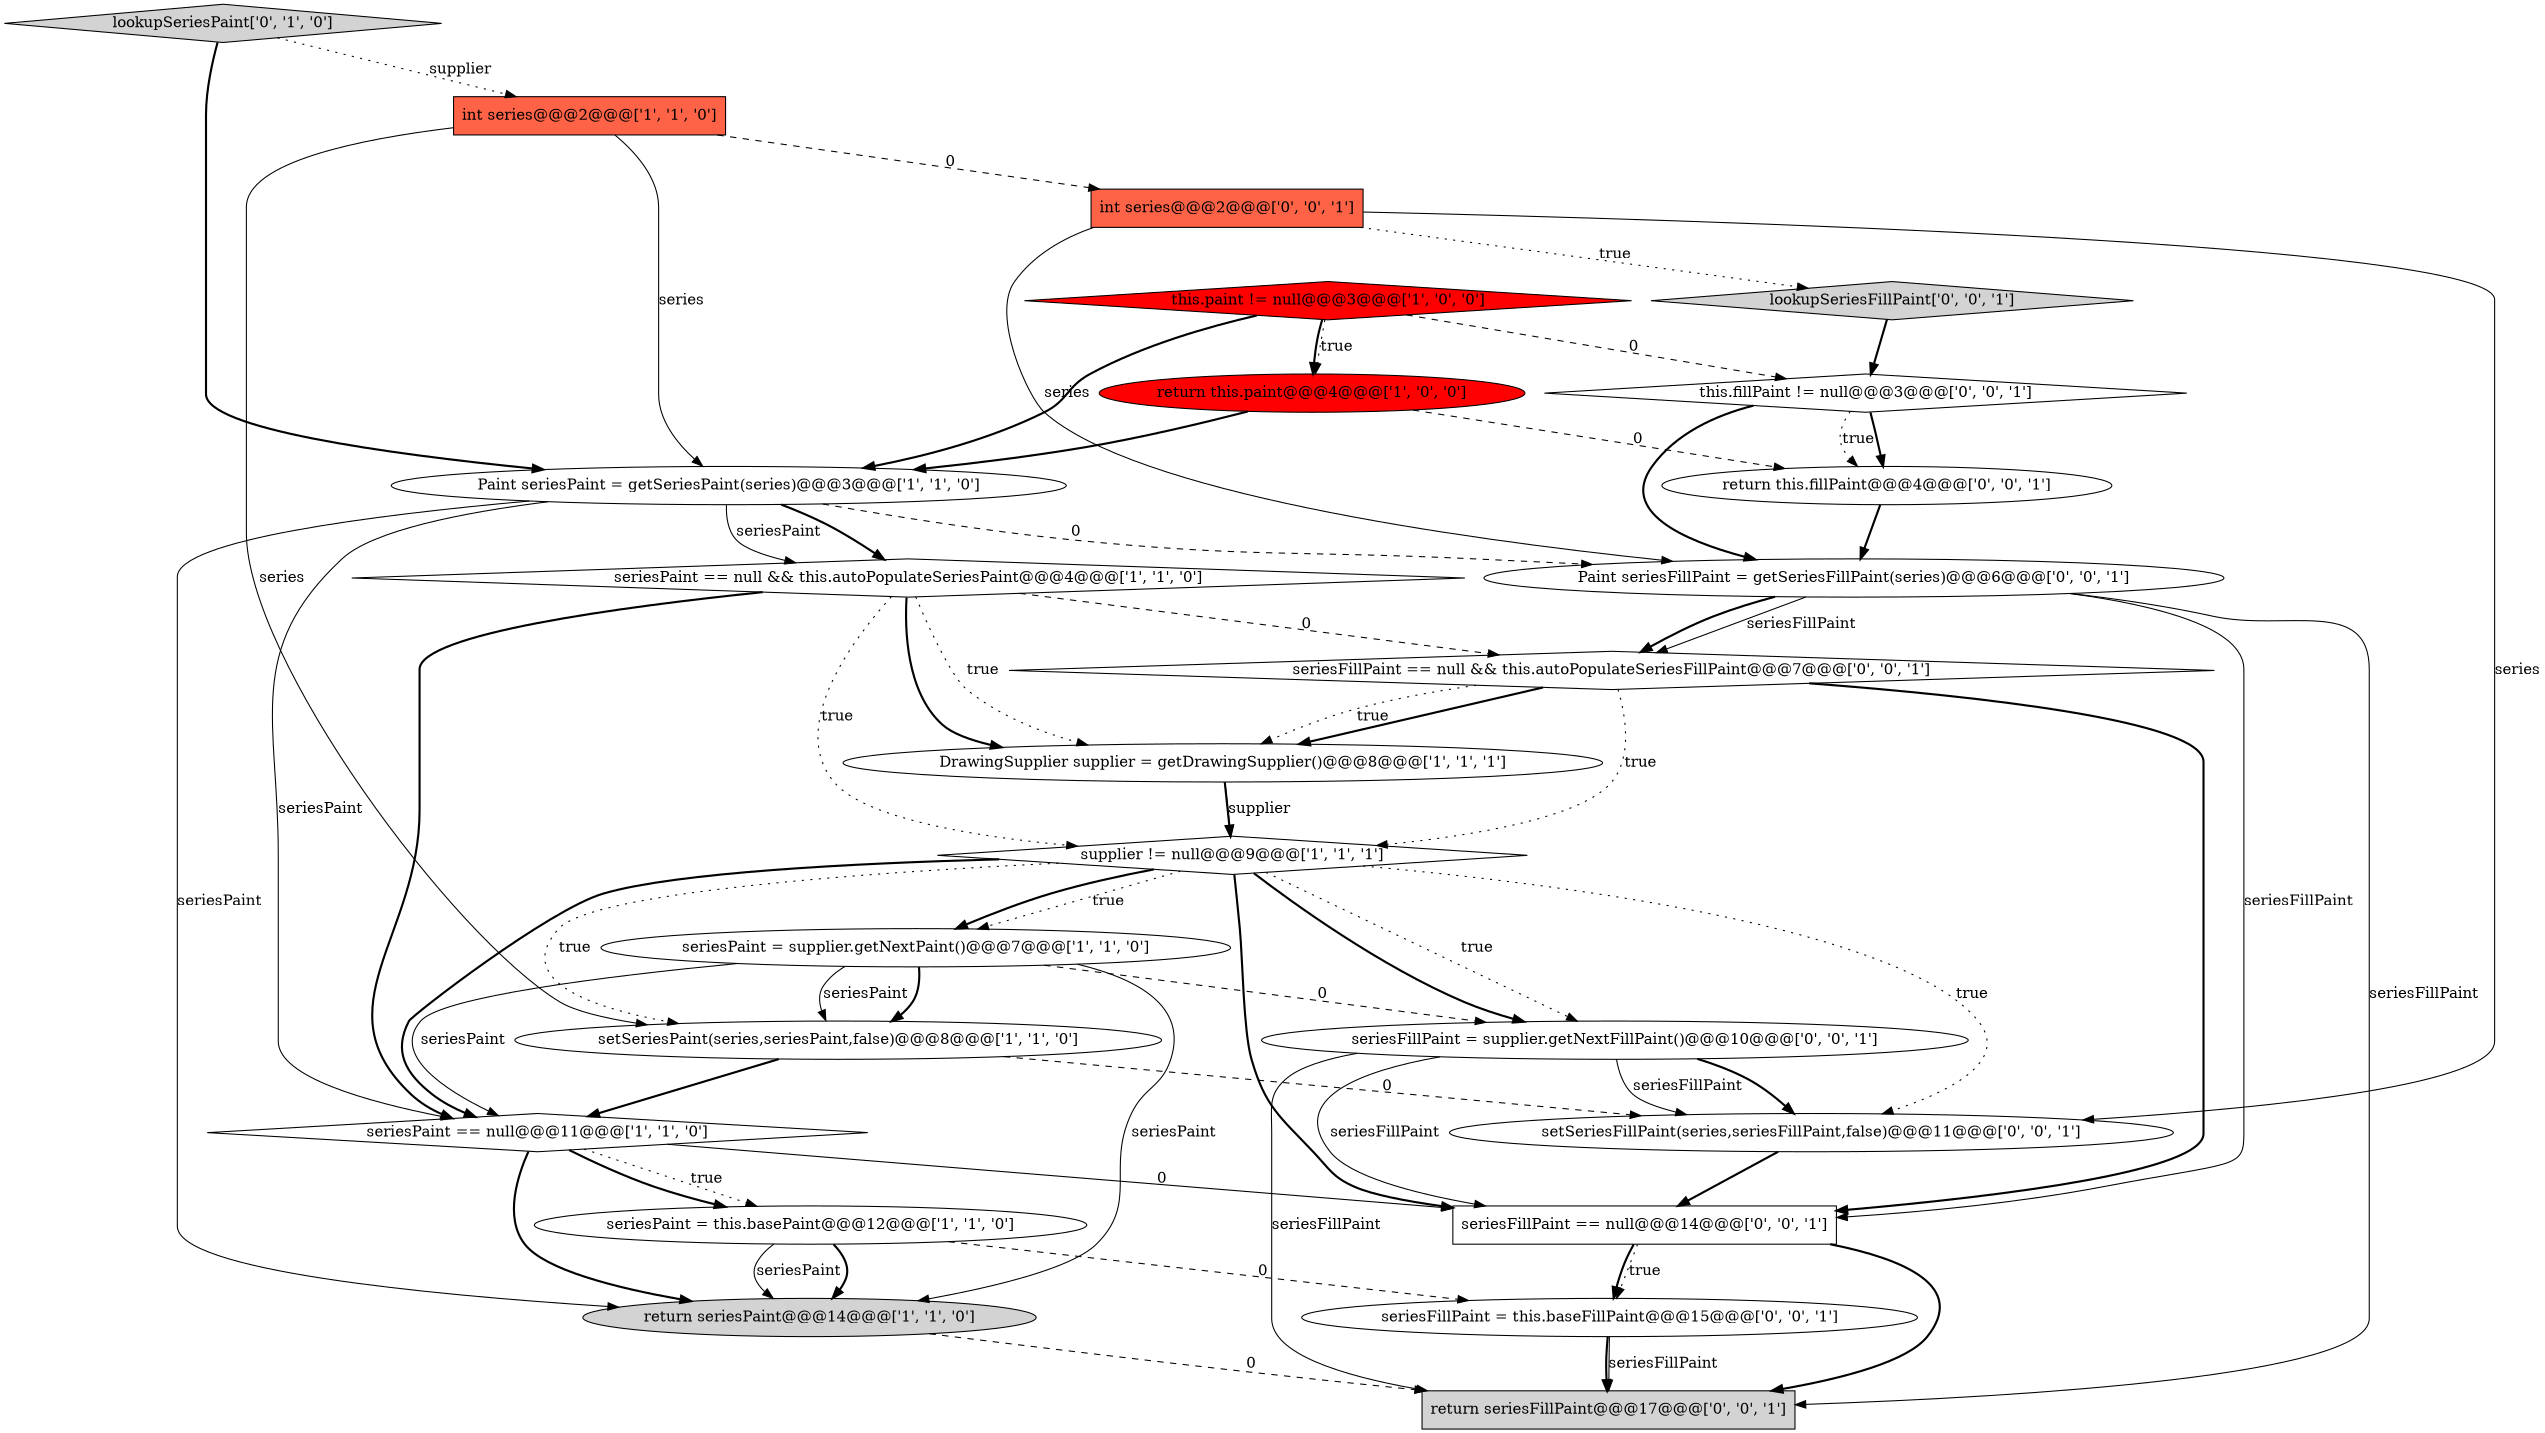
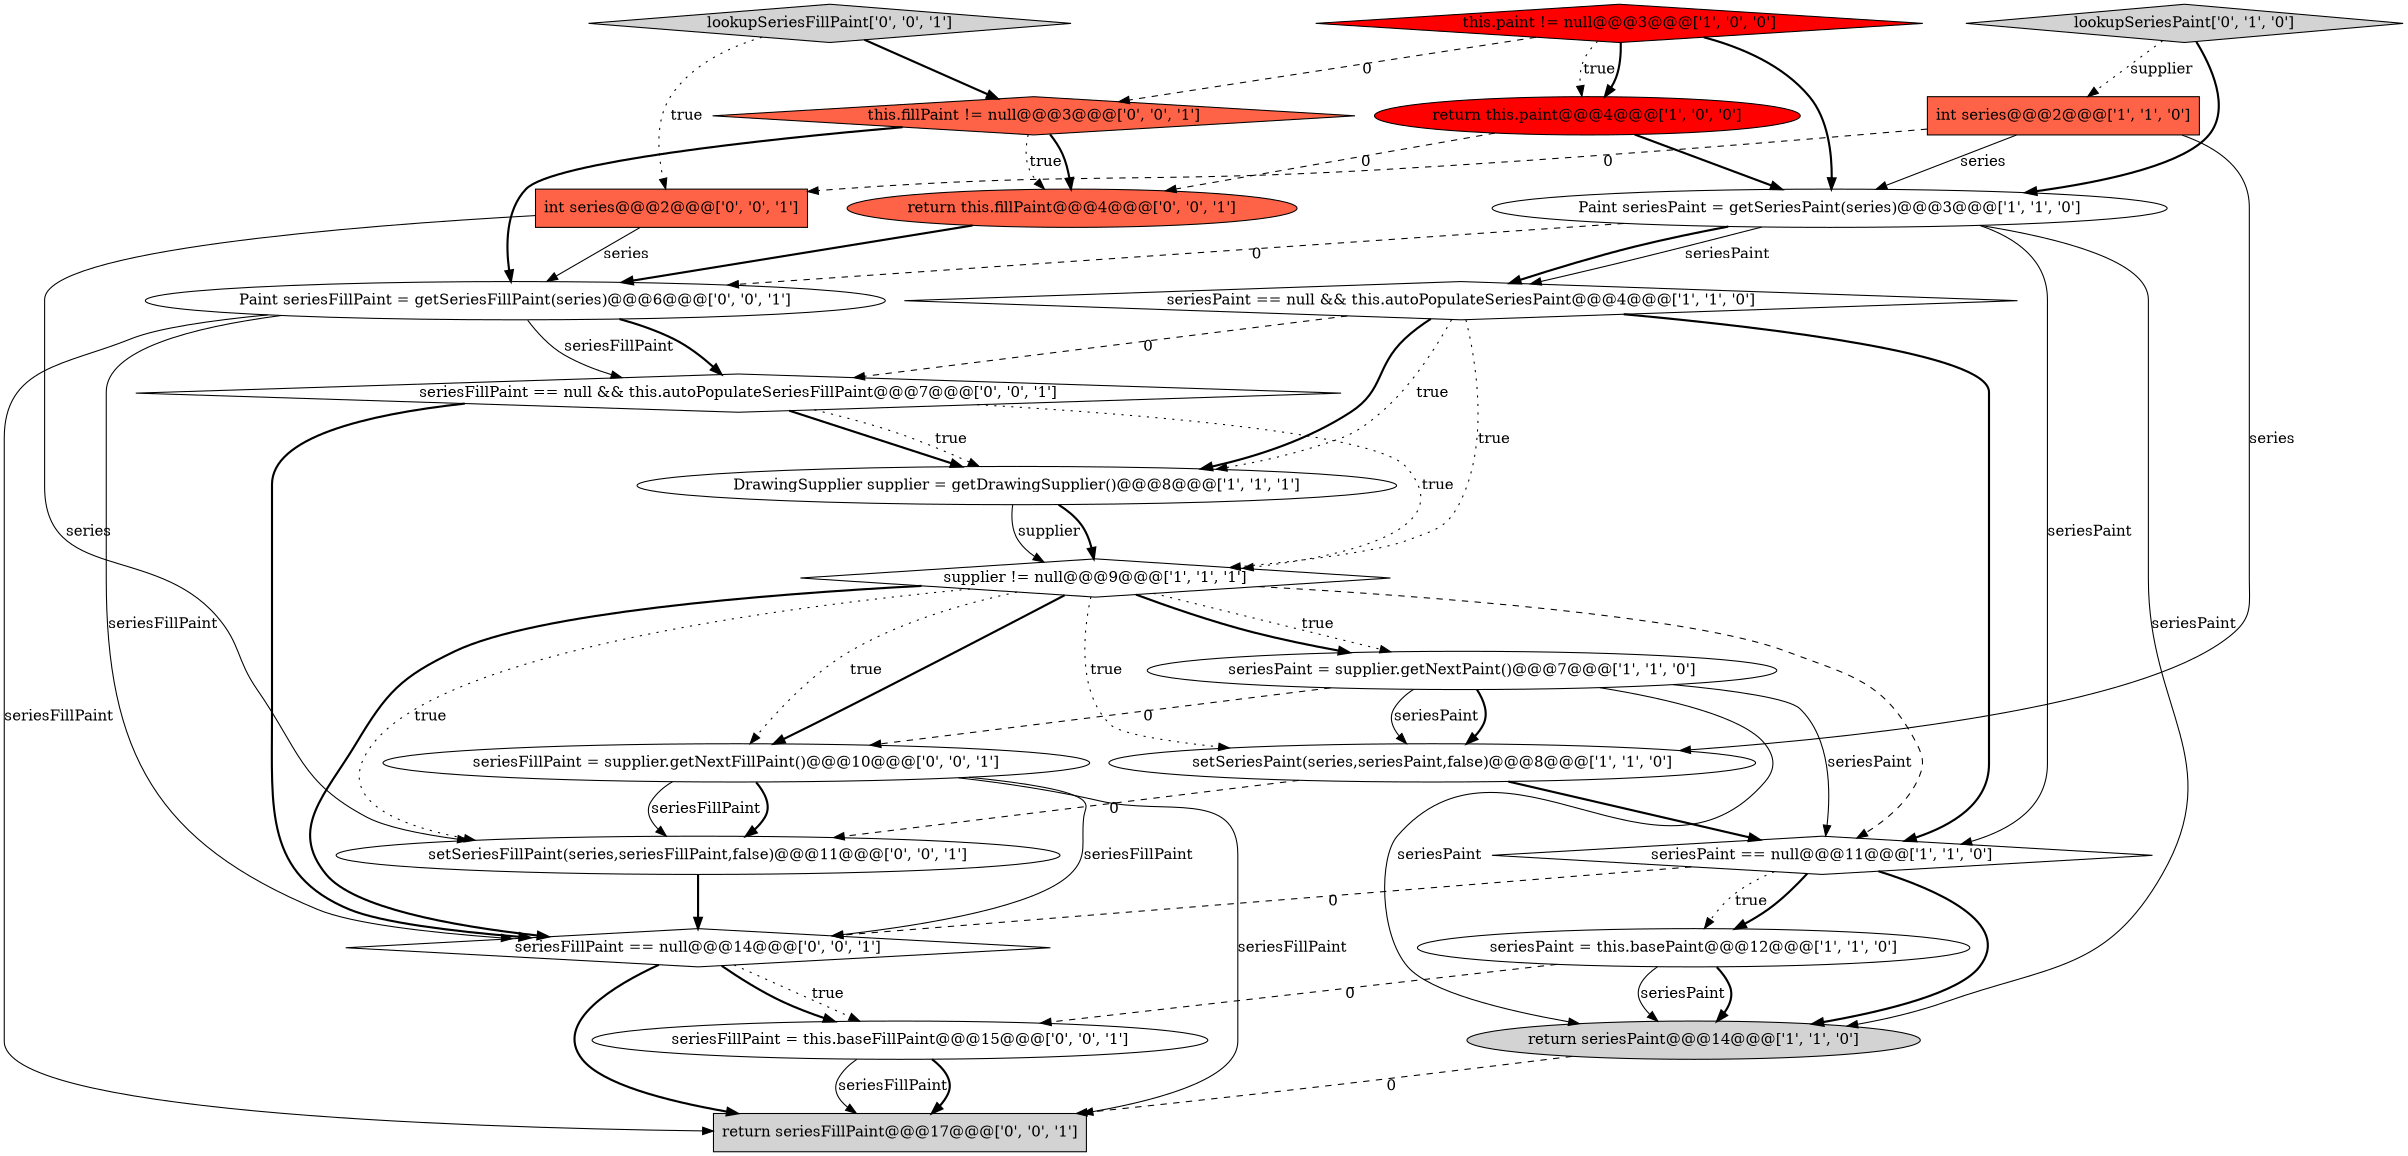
edge "int series@@@2@@@['0', '0', '1']" -> "lookupSeriesFillPaint['0', '0', '1']": reversed
node "this.fillPaint != null@@@3@@@['0', '0', '1']": fillcolor white -> tomato
node "return this.fillPaint@@@4@@@['0', '0', '1']": fillcolor white -> tomato
edge "supplier != null@@@9@@@['1', '1', '1']" -> "seriesPaint == null@@@11@@@['1', '1', '0']": style bold -> dashed
edge "seriesPaint == null@@@11@@@['1', '1', '0']" -> "seriesFillPaint == null@@@14@@@['0', '0', '1']": style solid -> dashed
node "seriesFillPaint == null@@@14@@@['0', '0', '1']": shape box -> diamond
